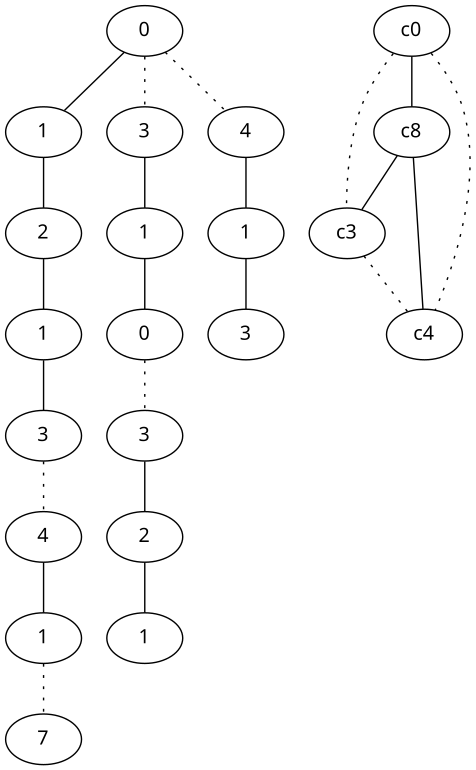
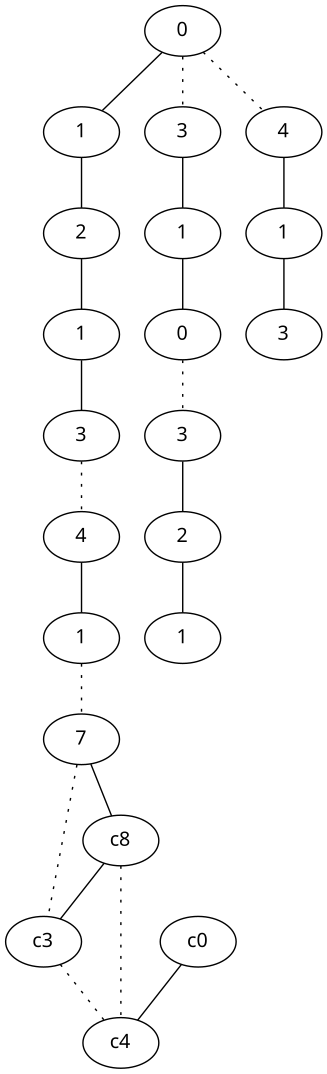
edge "c0" -- "c8": now "7" -- "c8"
edge "c0" -- "c3": now "7" -- "c3"
edge "c0" -- "c4": style dotted -> solid
edge "c8" -- "c4": style solid -> dotted
